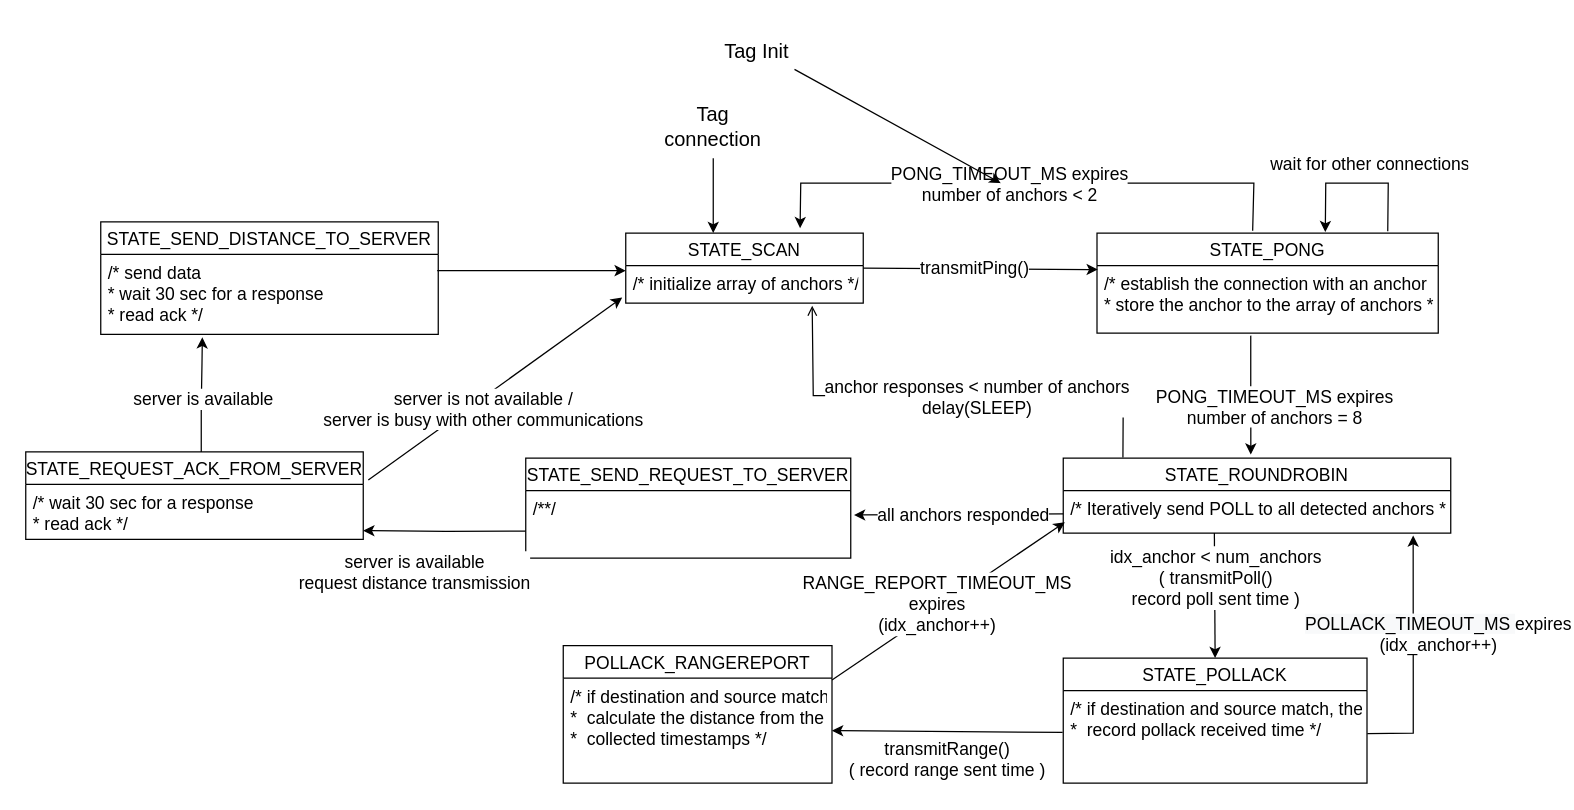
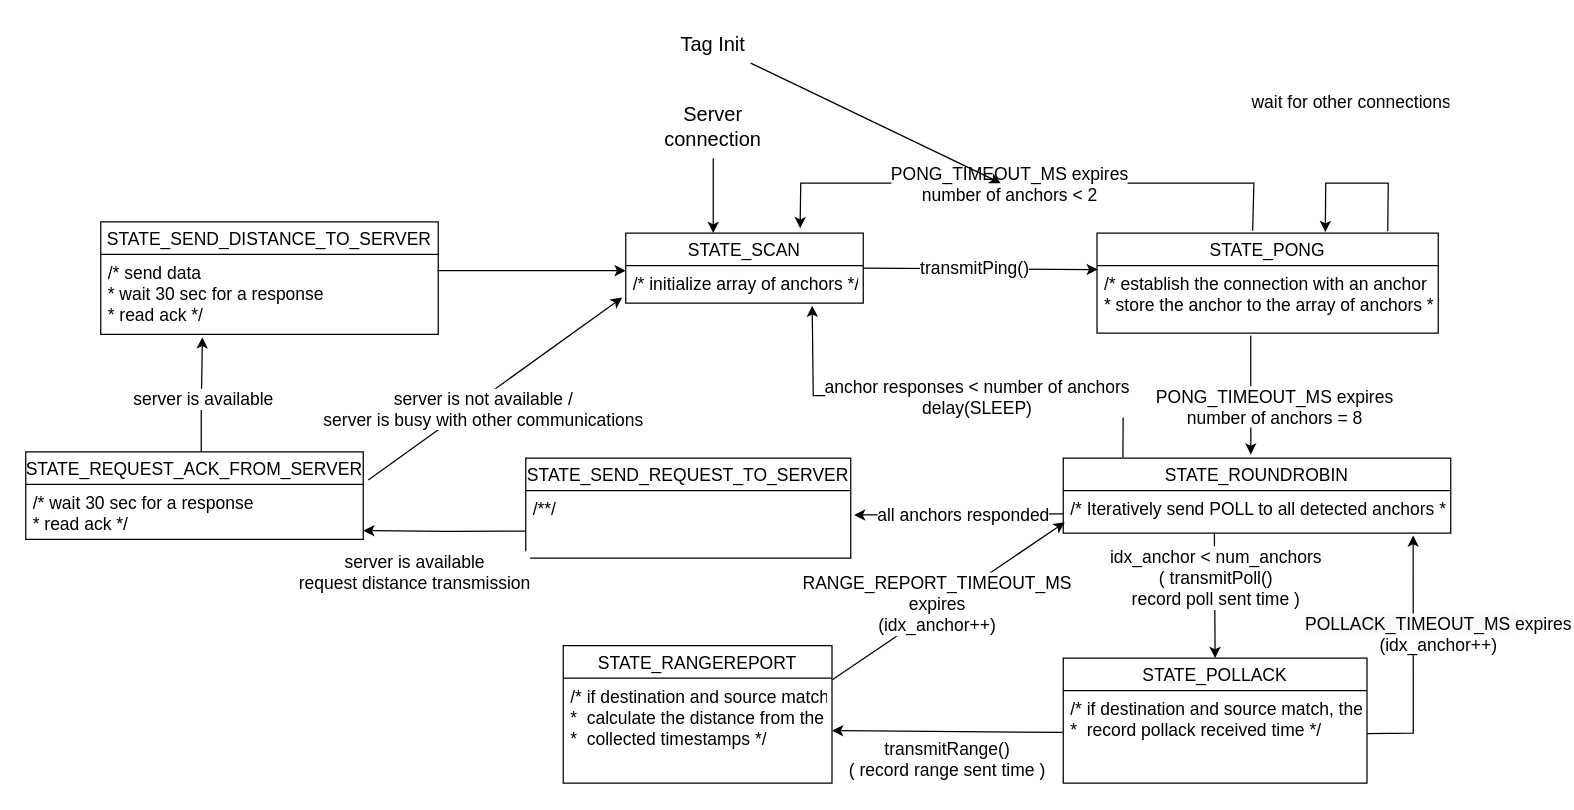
node "Tag Init": moved (757, 51) -> (713, 44)
node "Tag connection": label "Tag connection" -> "Server connection"
node "wait for other connections": moved (1368, 164) -> (1349, 102)
edge "STATE_ROUNDROBIN" -> "/* initialize array of anchors */": arrowhead open -> classic
node "POLLACK_RANGEREPORT": label "POLLACK_RANGEREPORT" -> "STATE_RANGEREPORT"
